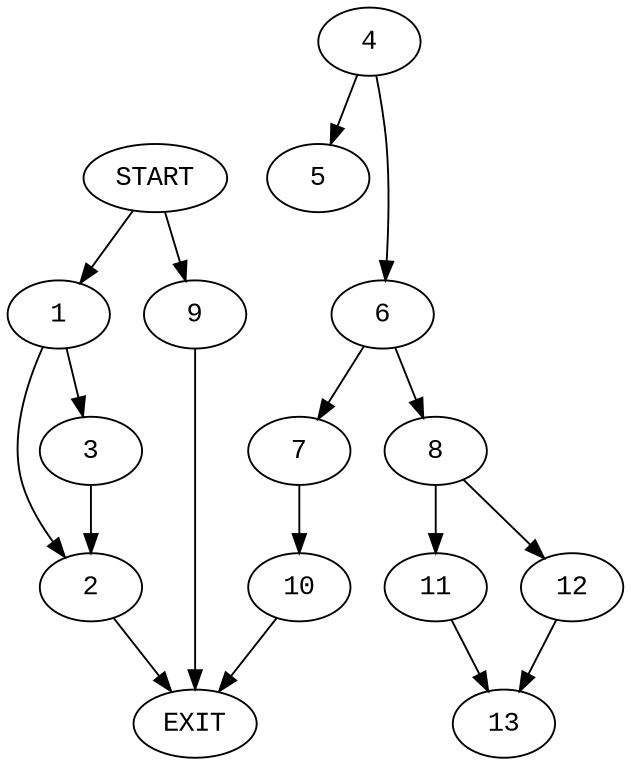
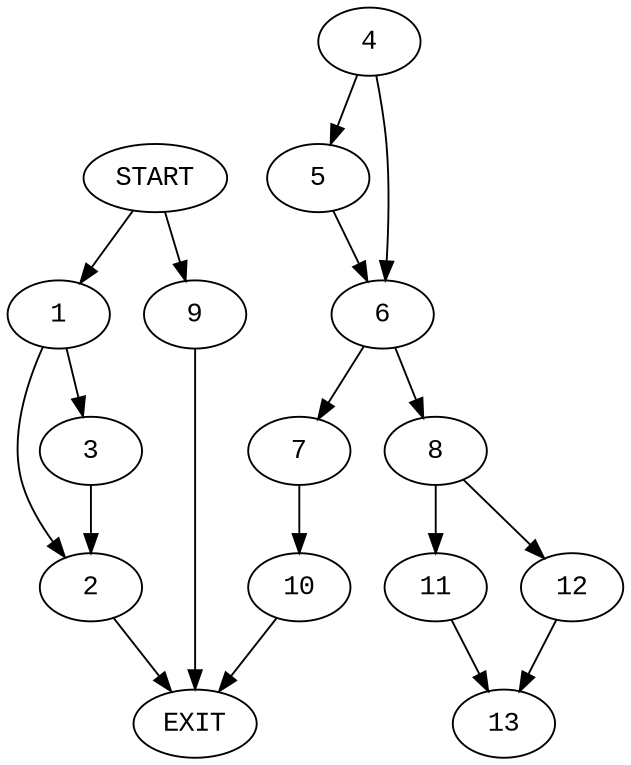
edge "5" -> "6": added
